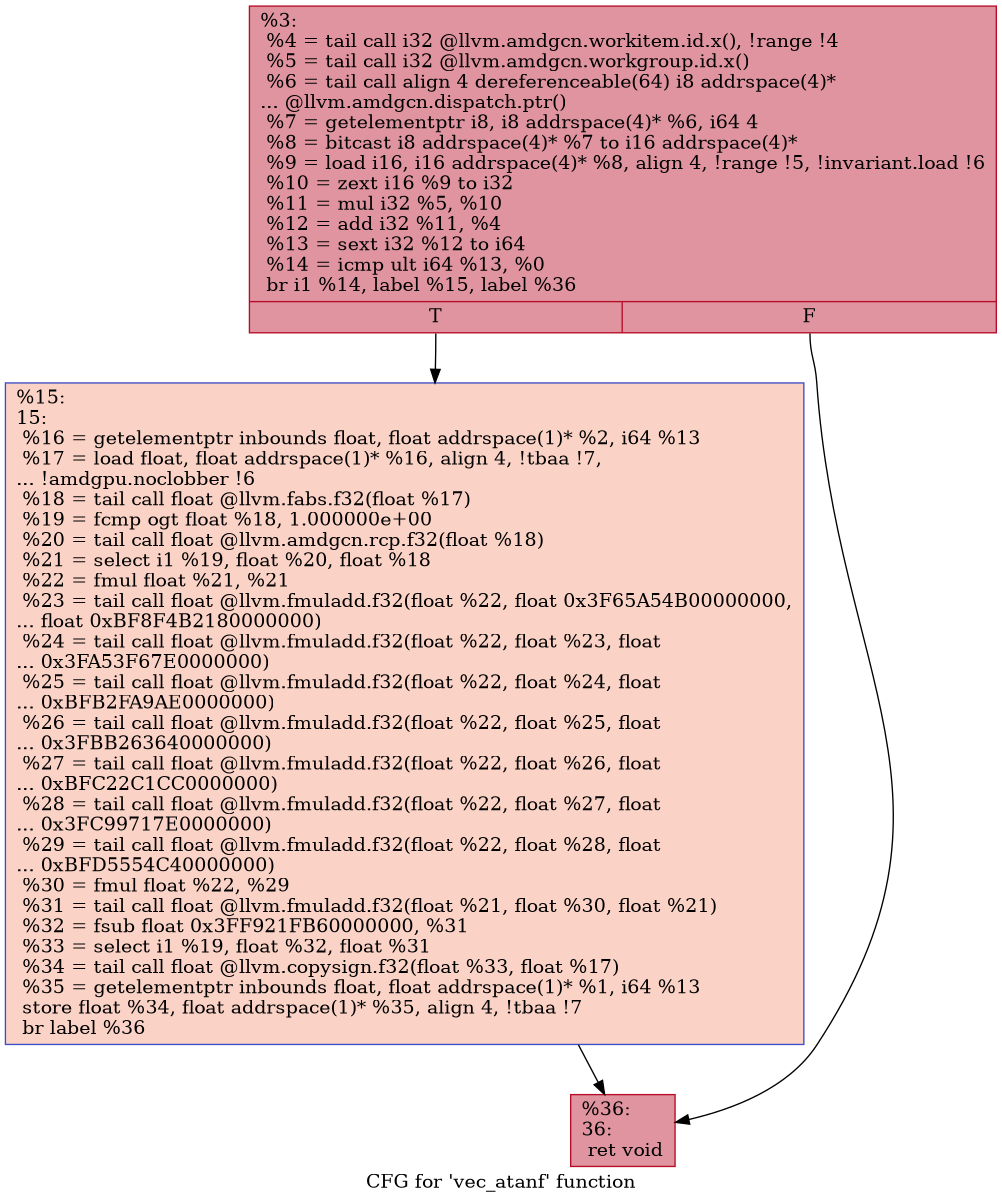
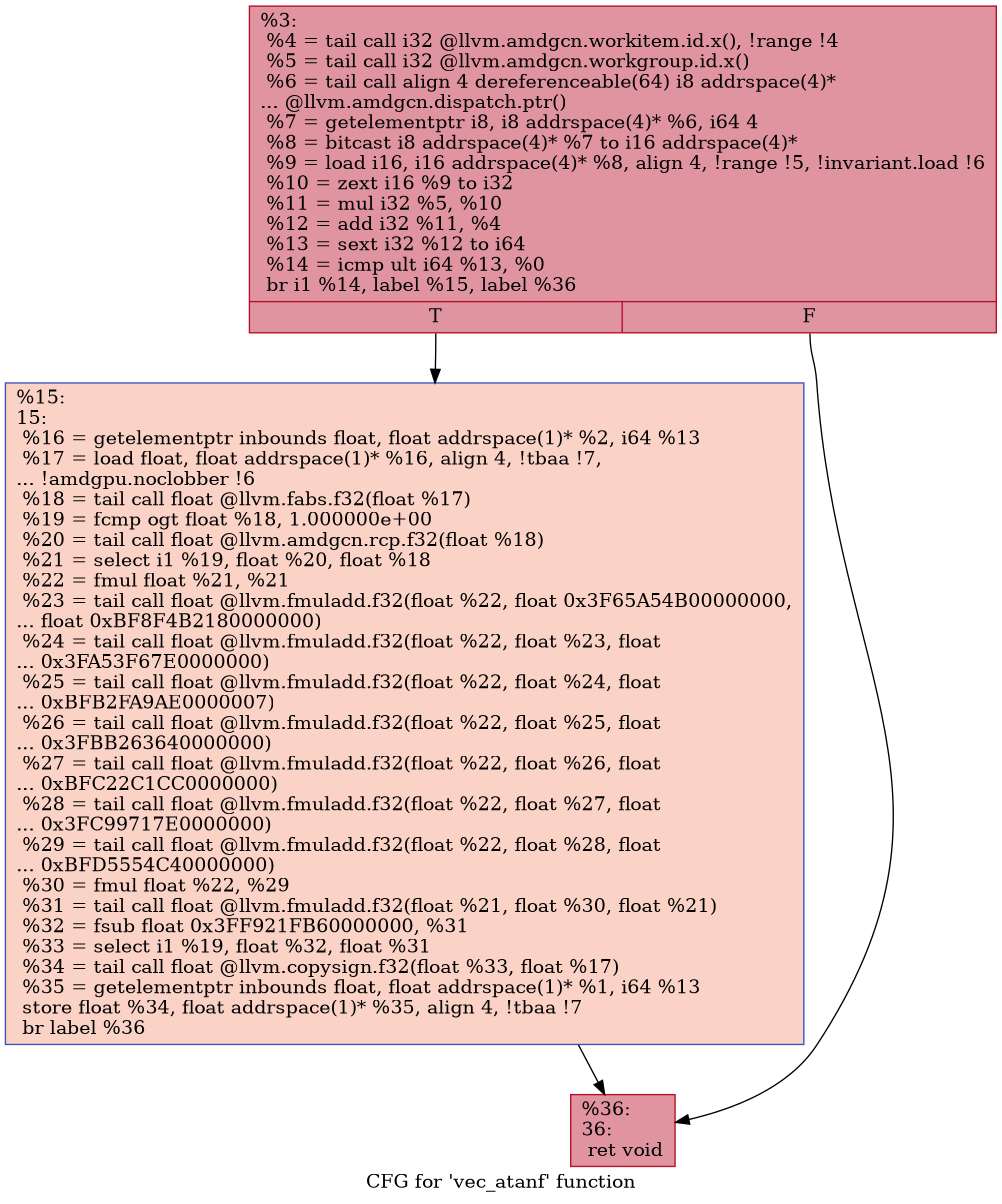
node "%15:": text "... 0xBFB2FA9AE0000000)" -> "... 0xBFB2FA9AE0000007)"
